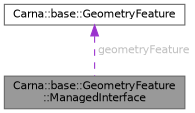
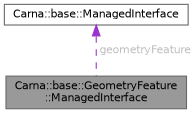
node "Carna::base::GeometryFeature": label "Carna::base::GeometryFeature" -> "Carna::base::ManagedInterface"
